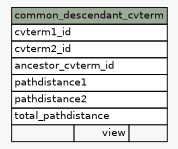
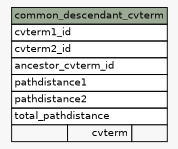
node "common_descendant_cvterm": text "view" -> "cvterm"
